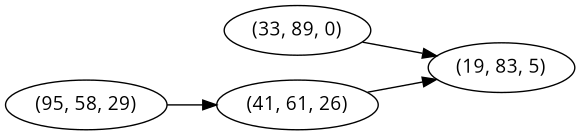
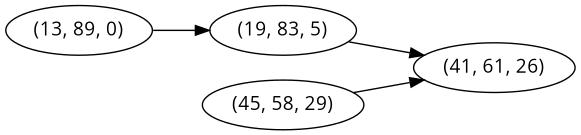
node "(33, 89, 0)": label "(33, 89, 0)" -> "(13, 89, 0)"
edge "(41, 61, 26)" -> "(19, 83, 5)": reversed
node "(95, 58, 29)": label "(95, 58, 29)" -> "(45, 58, 29)"
